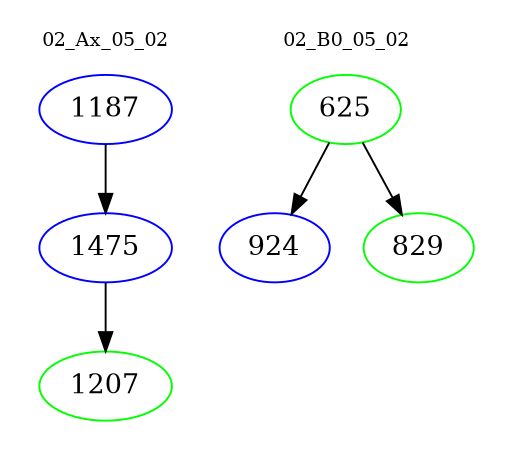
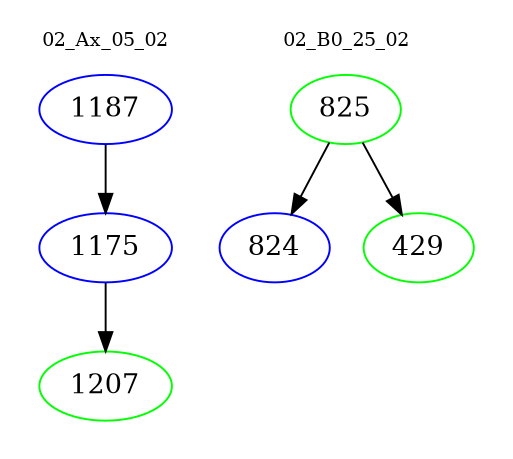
cluster "02_B0_05_02": label "02_B0_05_02" -> "02_B0_25_02"
node "625": label "625" -> "825"
node "1475": label "1475" -> "1175"
node "924": label "924" -> "824"
node "829": label "829" -> "429"
